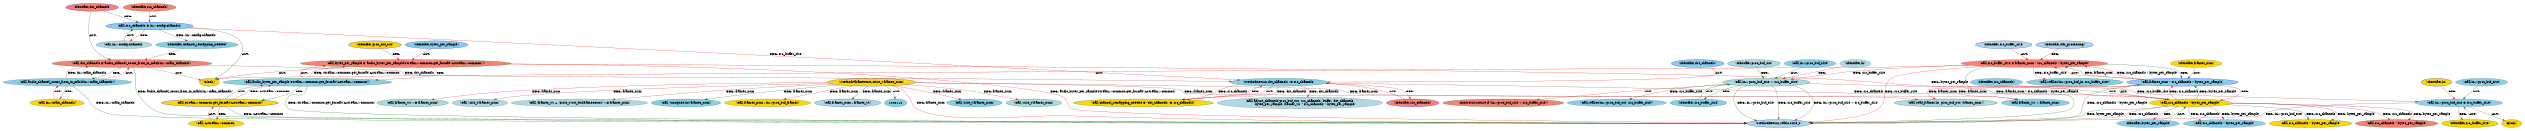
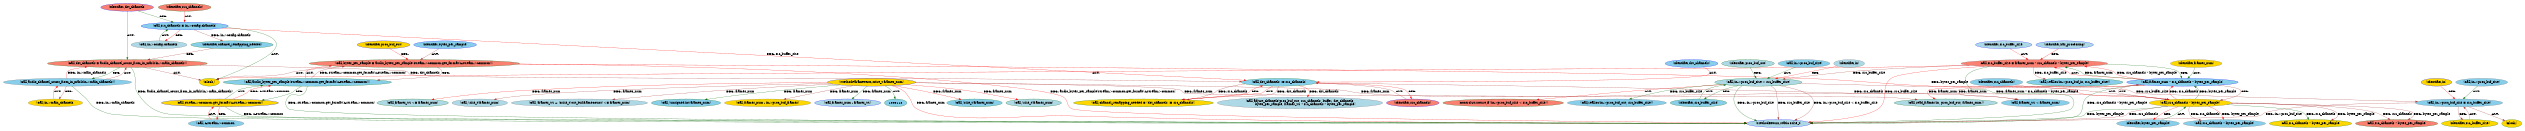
node "(MethodReturn,dst_channels != src_channels)": label "(MethodReturn,dst_channels != src_channels)" -> "(Call,dst_channels != src_channels)"
edge "(Call,in->proc_buf_size < src_buffer_size)" -> "(Call,in->proc_buf_size = src_buffer_size)": label "DDG: src_buffer_dst" -> "DDG: src_buffer_size"
node "(Call,&stream->common)": fillcolor gold -> skyblue
